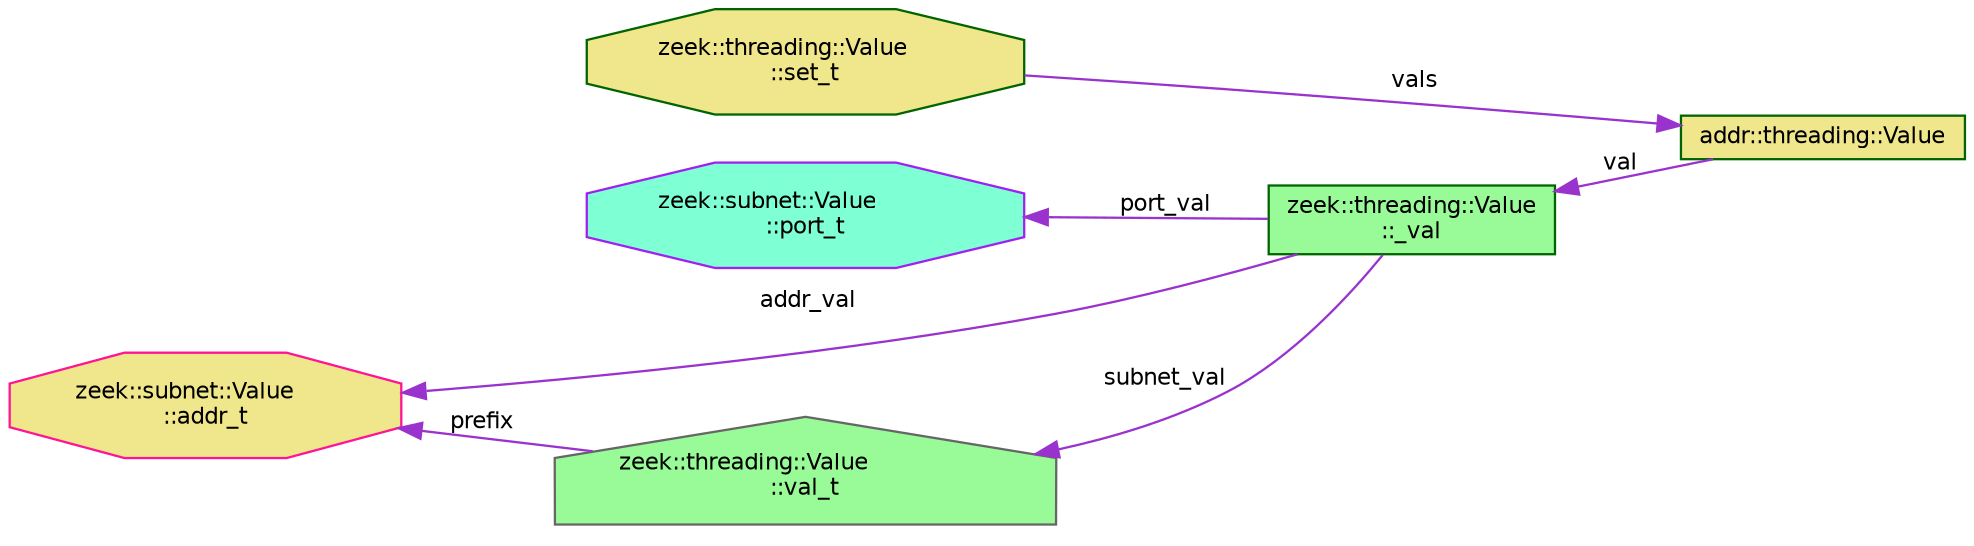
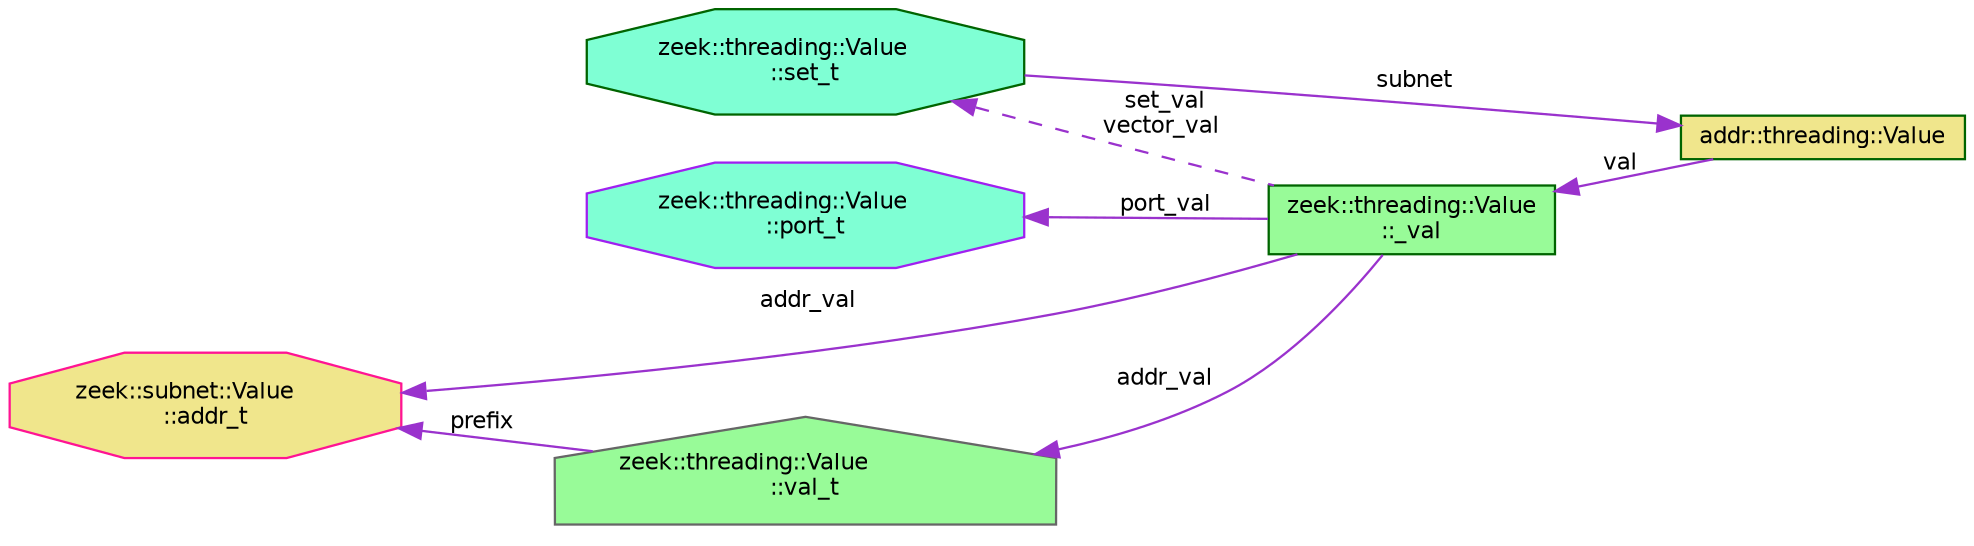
node "zeek::threading::Value ::set_t": fillcolor khaki -> aquamarine
edge "zeek::threading::Value ::set_t" -> "addr::threading::Value": label " vals" -> " subnet"
edge "zeek::threading::Value ::_val" -> "zeek::threading::Value ::set_t": added, label "set_val vector_val"
node "zeek::subnet::Value ::port_t": label "zeek::subnet::Value ::port_t" -> "zeek::threading::Value ::port_t"
edge "zeek::threading::Value ::_val" -> "zeek::threading::Value ::val_t": label " subnet_val" -> " addr_val"
